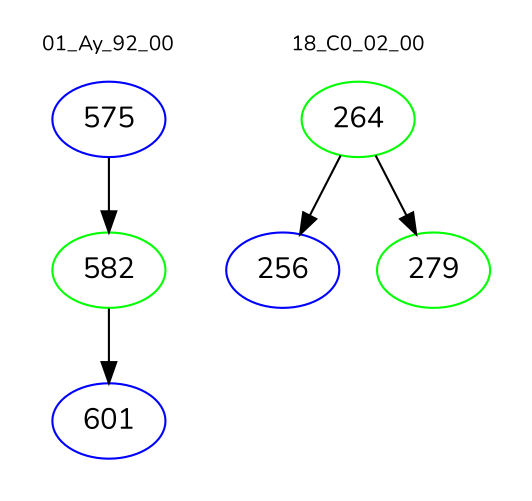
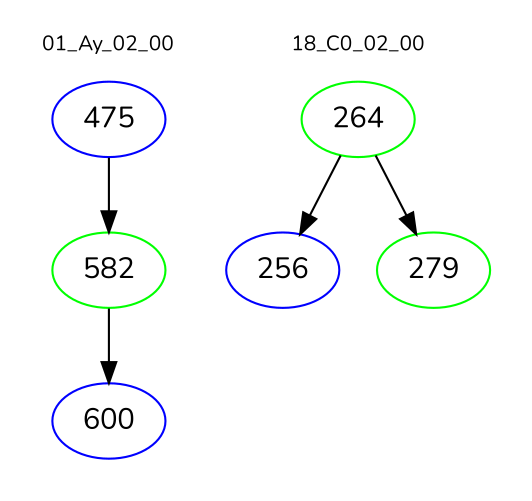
cluster "01_Ay_92_00": label "01_Ay_92_00" -> "01_Ay_02_00"
node "575": label "575" -> "475"
node "601": label "601" -> "600"
